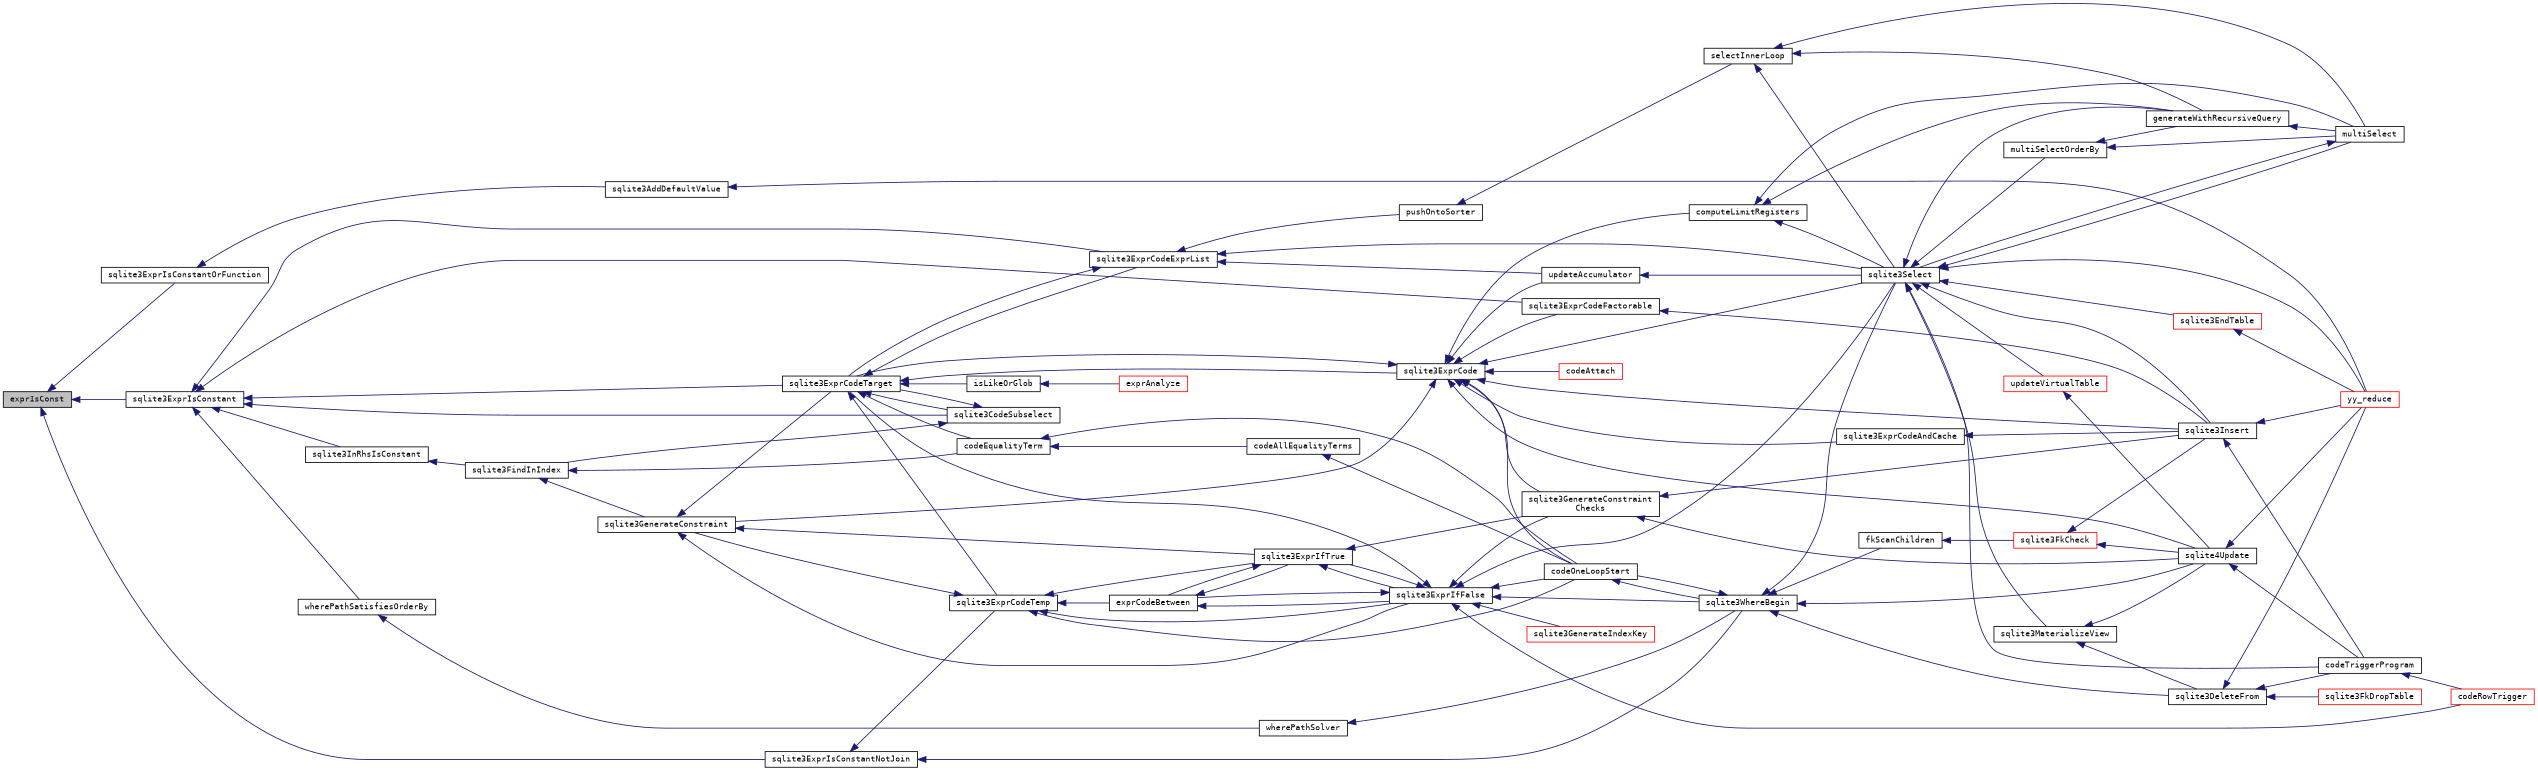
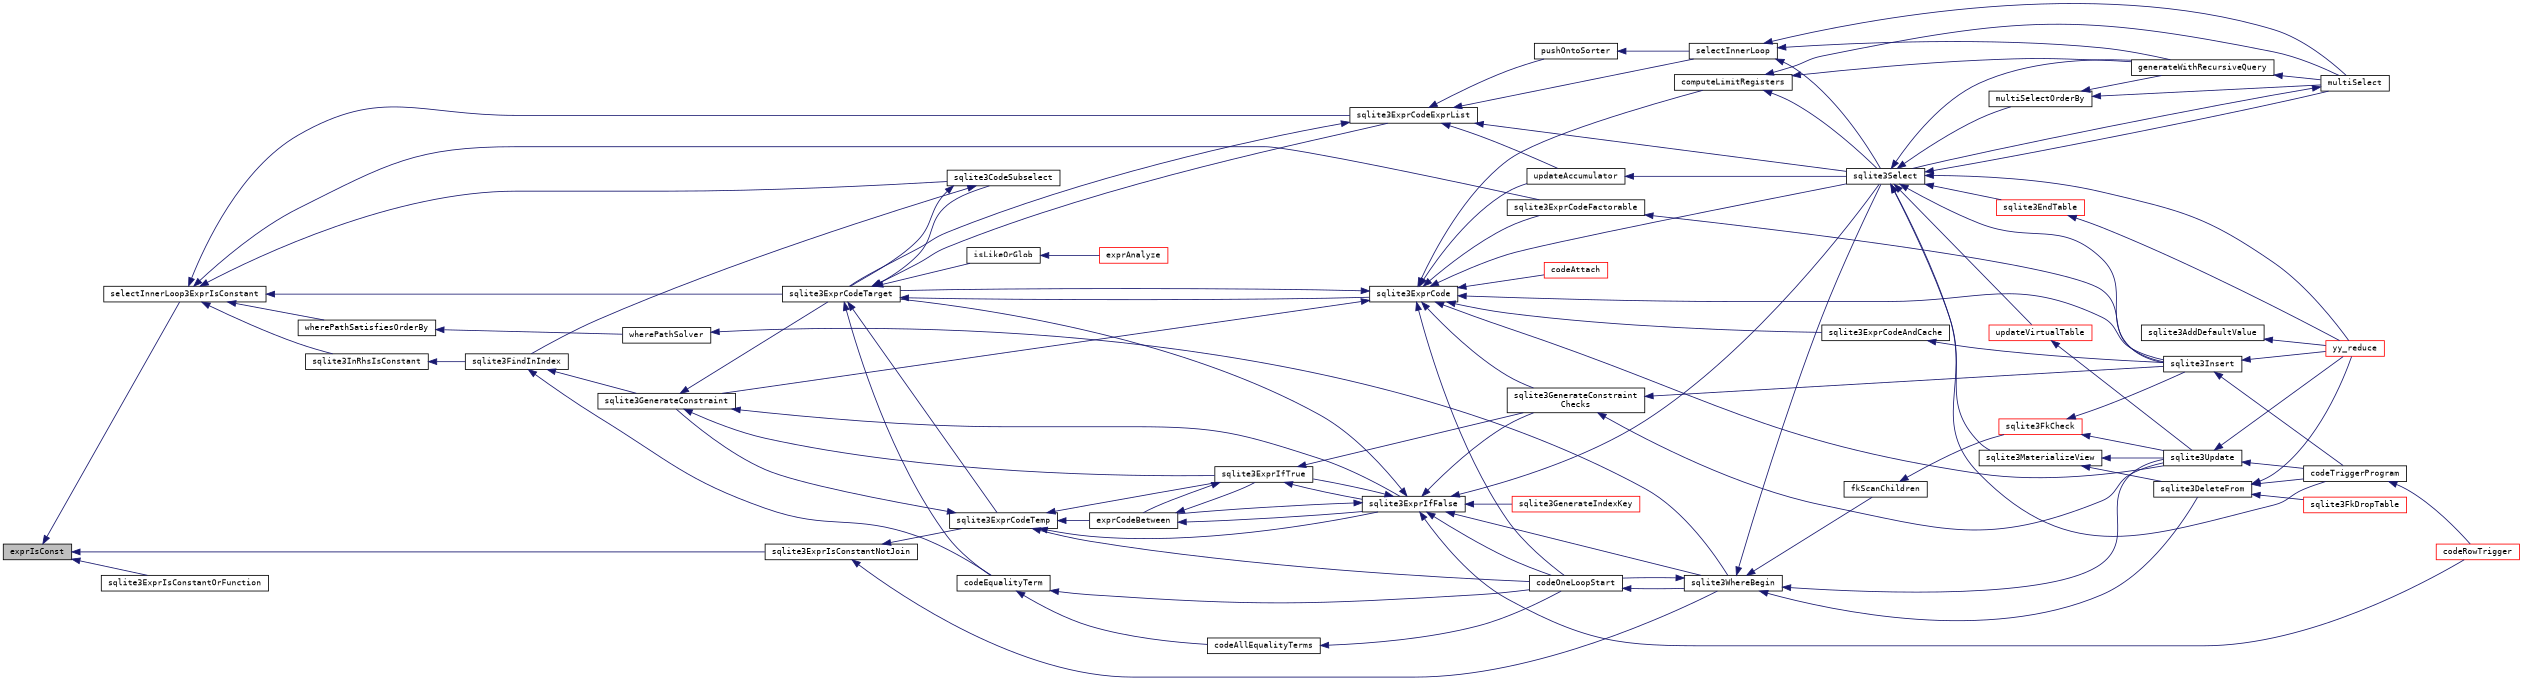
edge "selectInnerLoop" -> "sqlite3ExprCodeExprList": added
edge "sqlite3AddDefaultValue" -> "sqlite3ExprIsConstantOrFunction": removed
node "sqlite3ExprIsConstant": label "sqlite3ExprIsConstant" -> "selectInnerLoop3ExprIsConstant"
node "sqlite4Update": label "sqlite4Update" -> "sqlite3Update"
